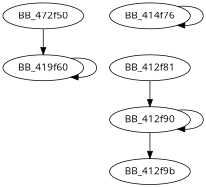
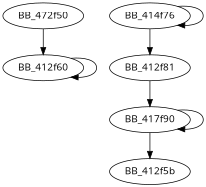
edge "BB_414f76" -> "BB_412f81": added
node "BB_419f60": label "BB_419f60" -> "BB_412f60"
node "BB_412f90": label "BB_412f90" -> "BB_417f90"
node "BB_412f9b": label "BB_412f9b" -> "BB_412f5b"
